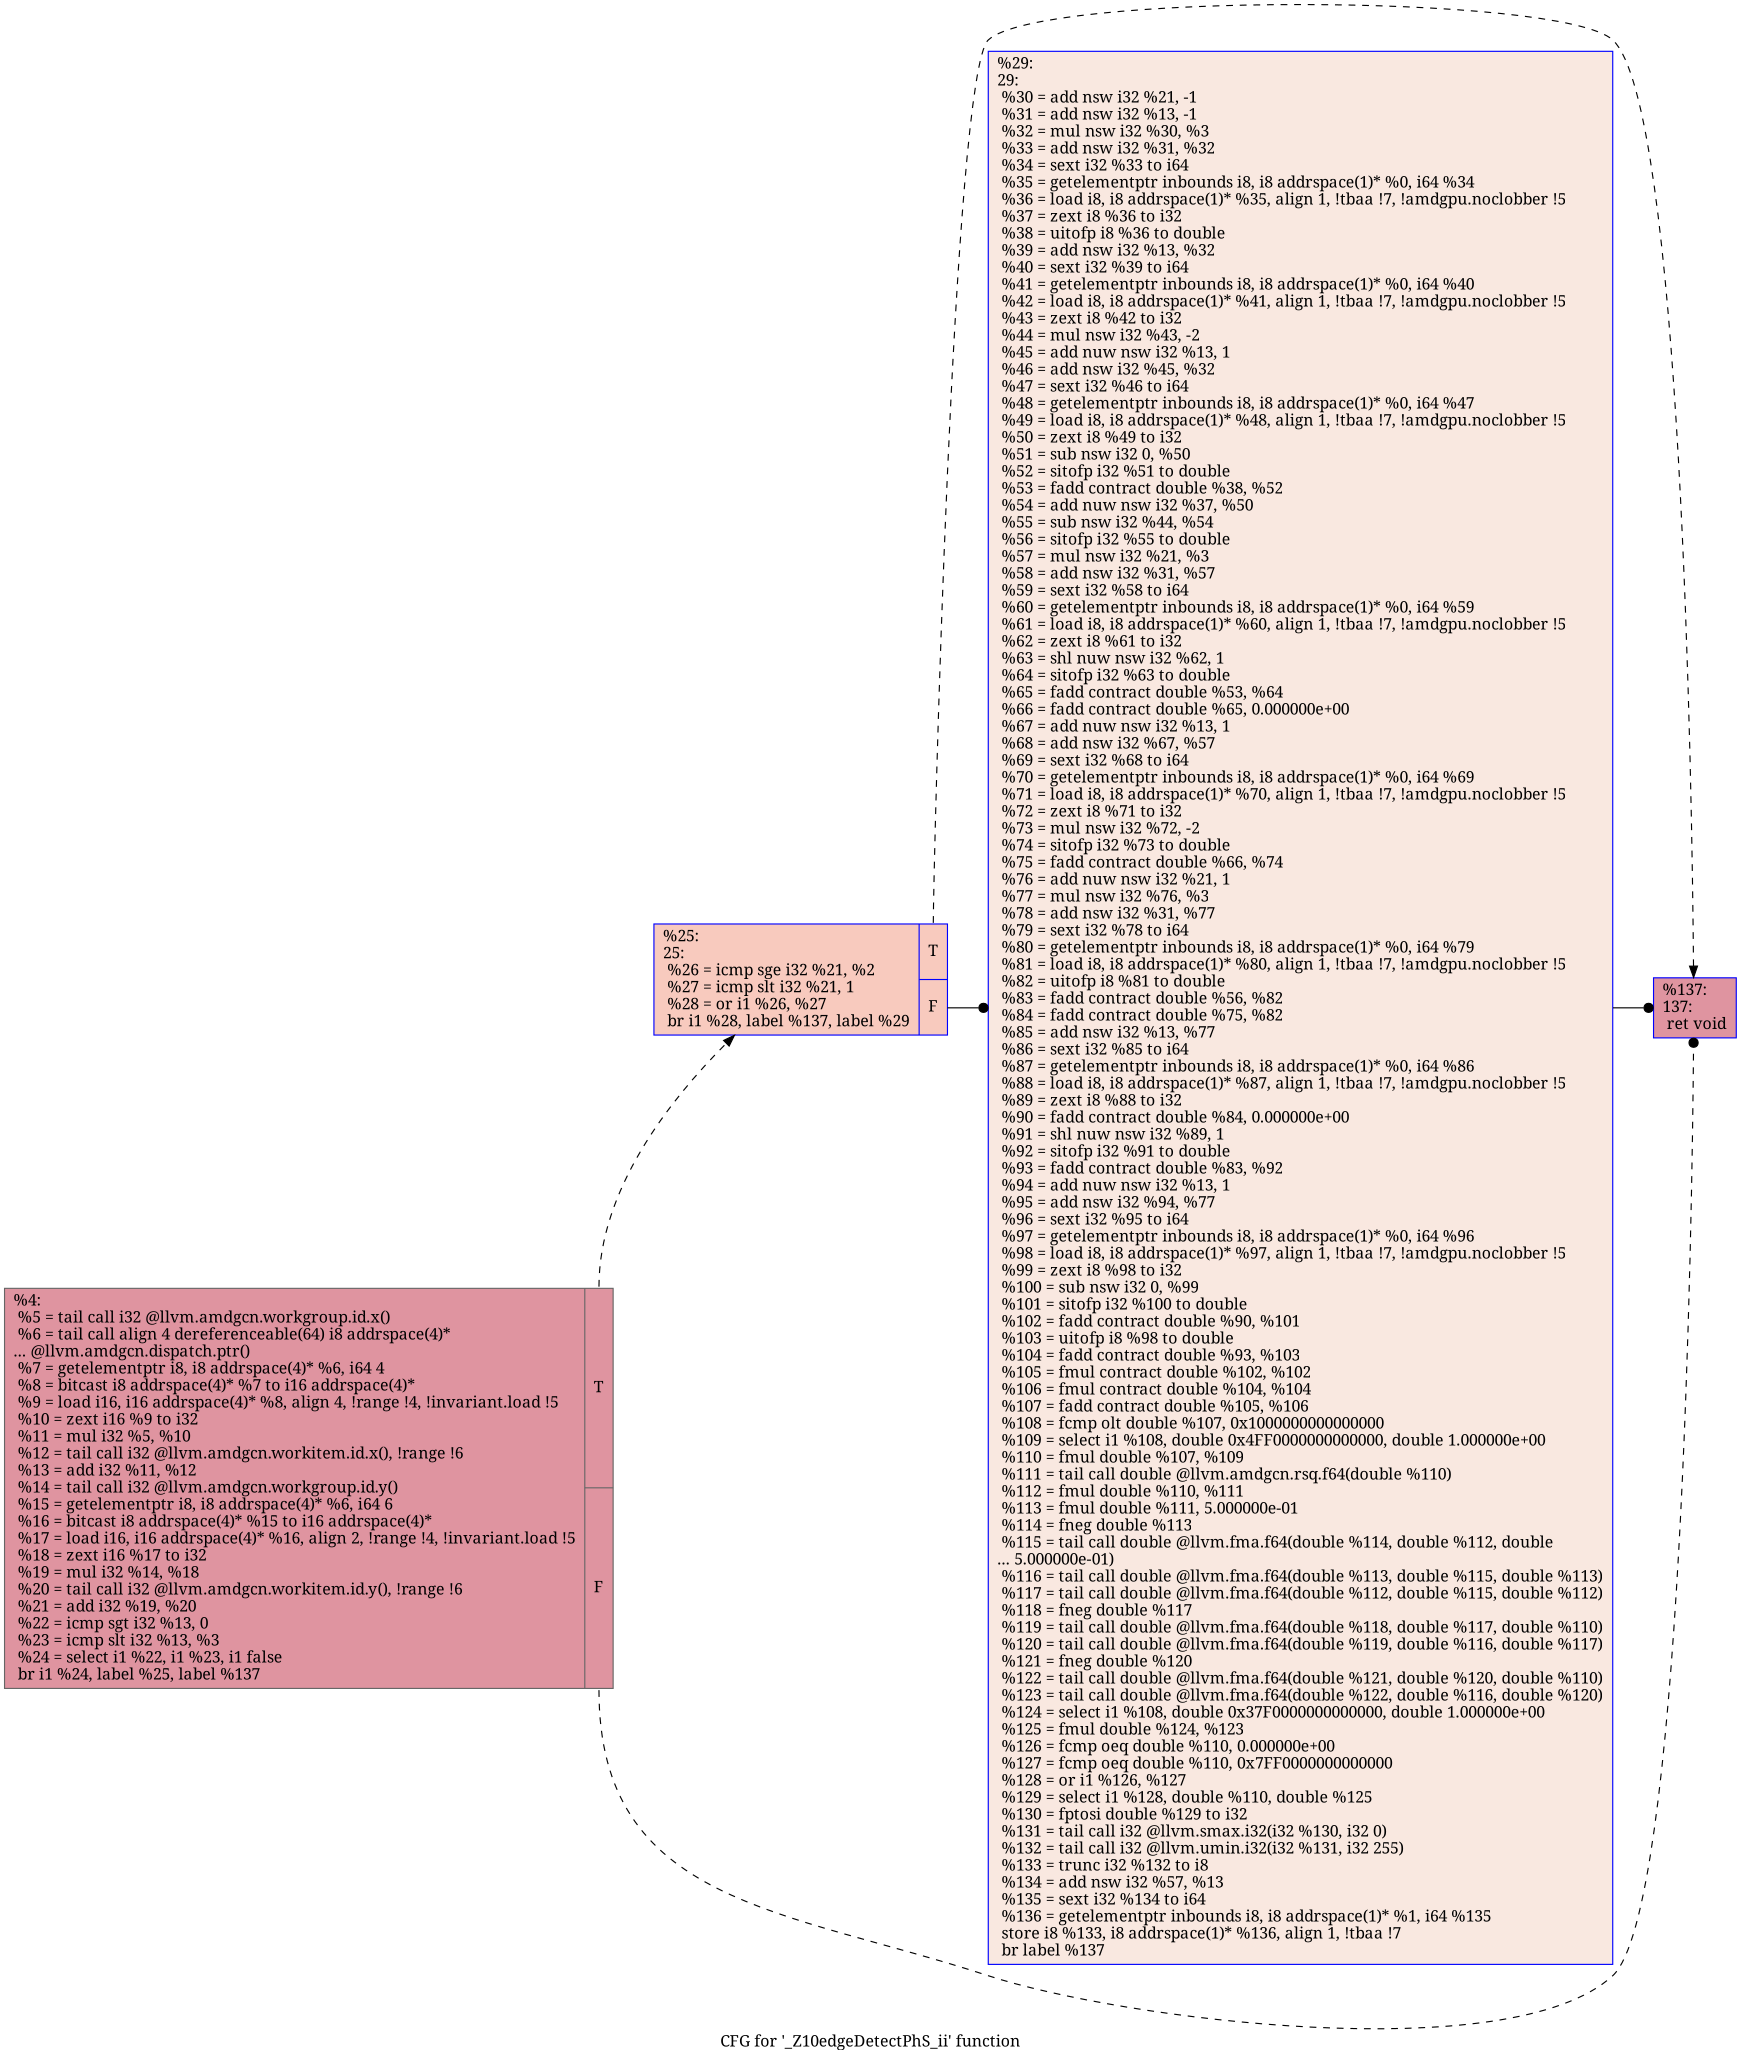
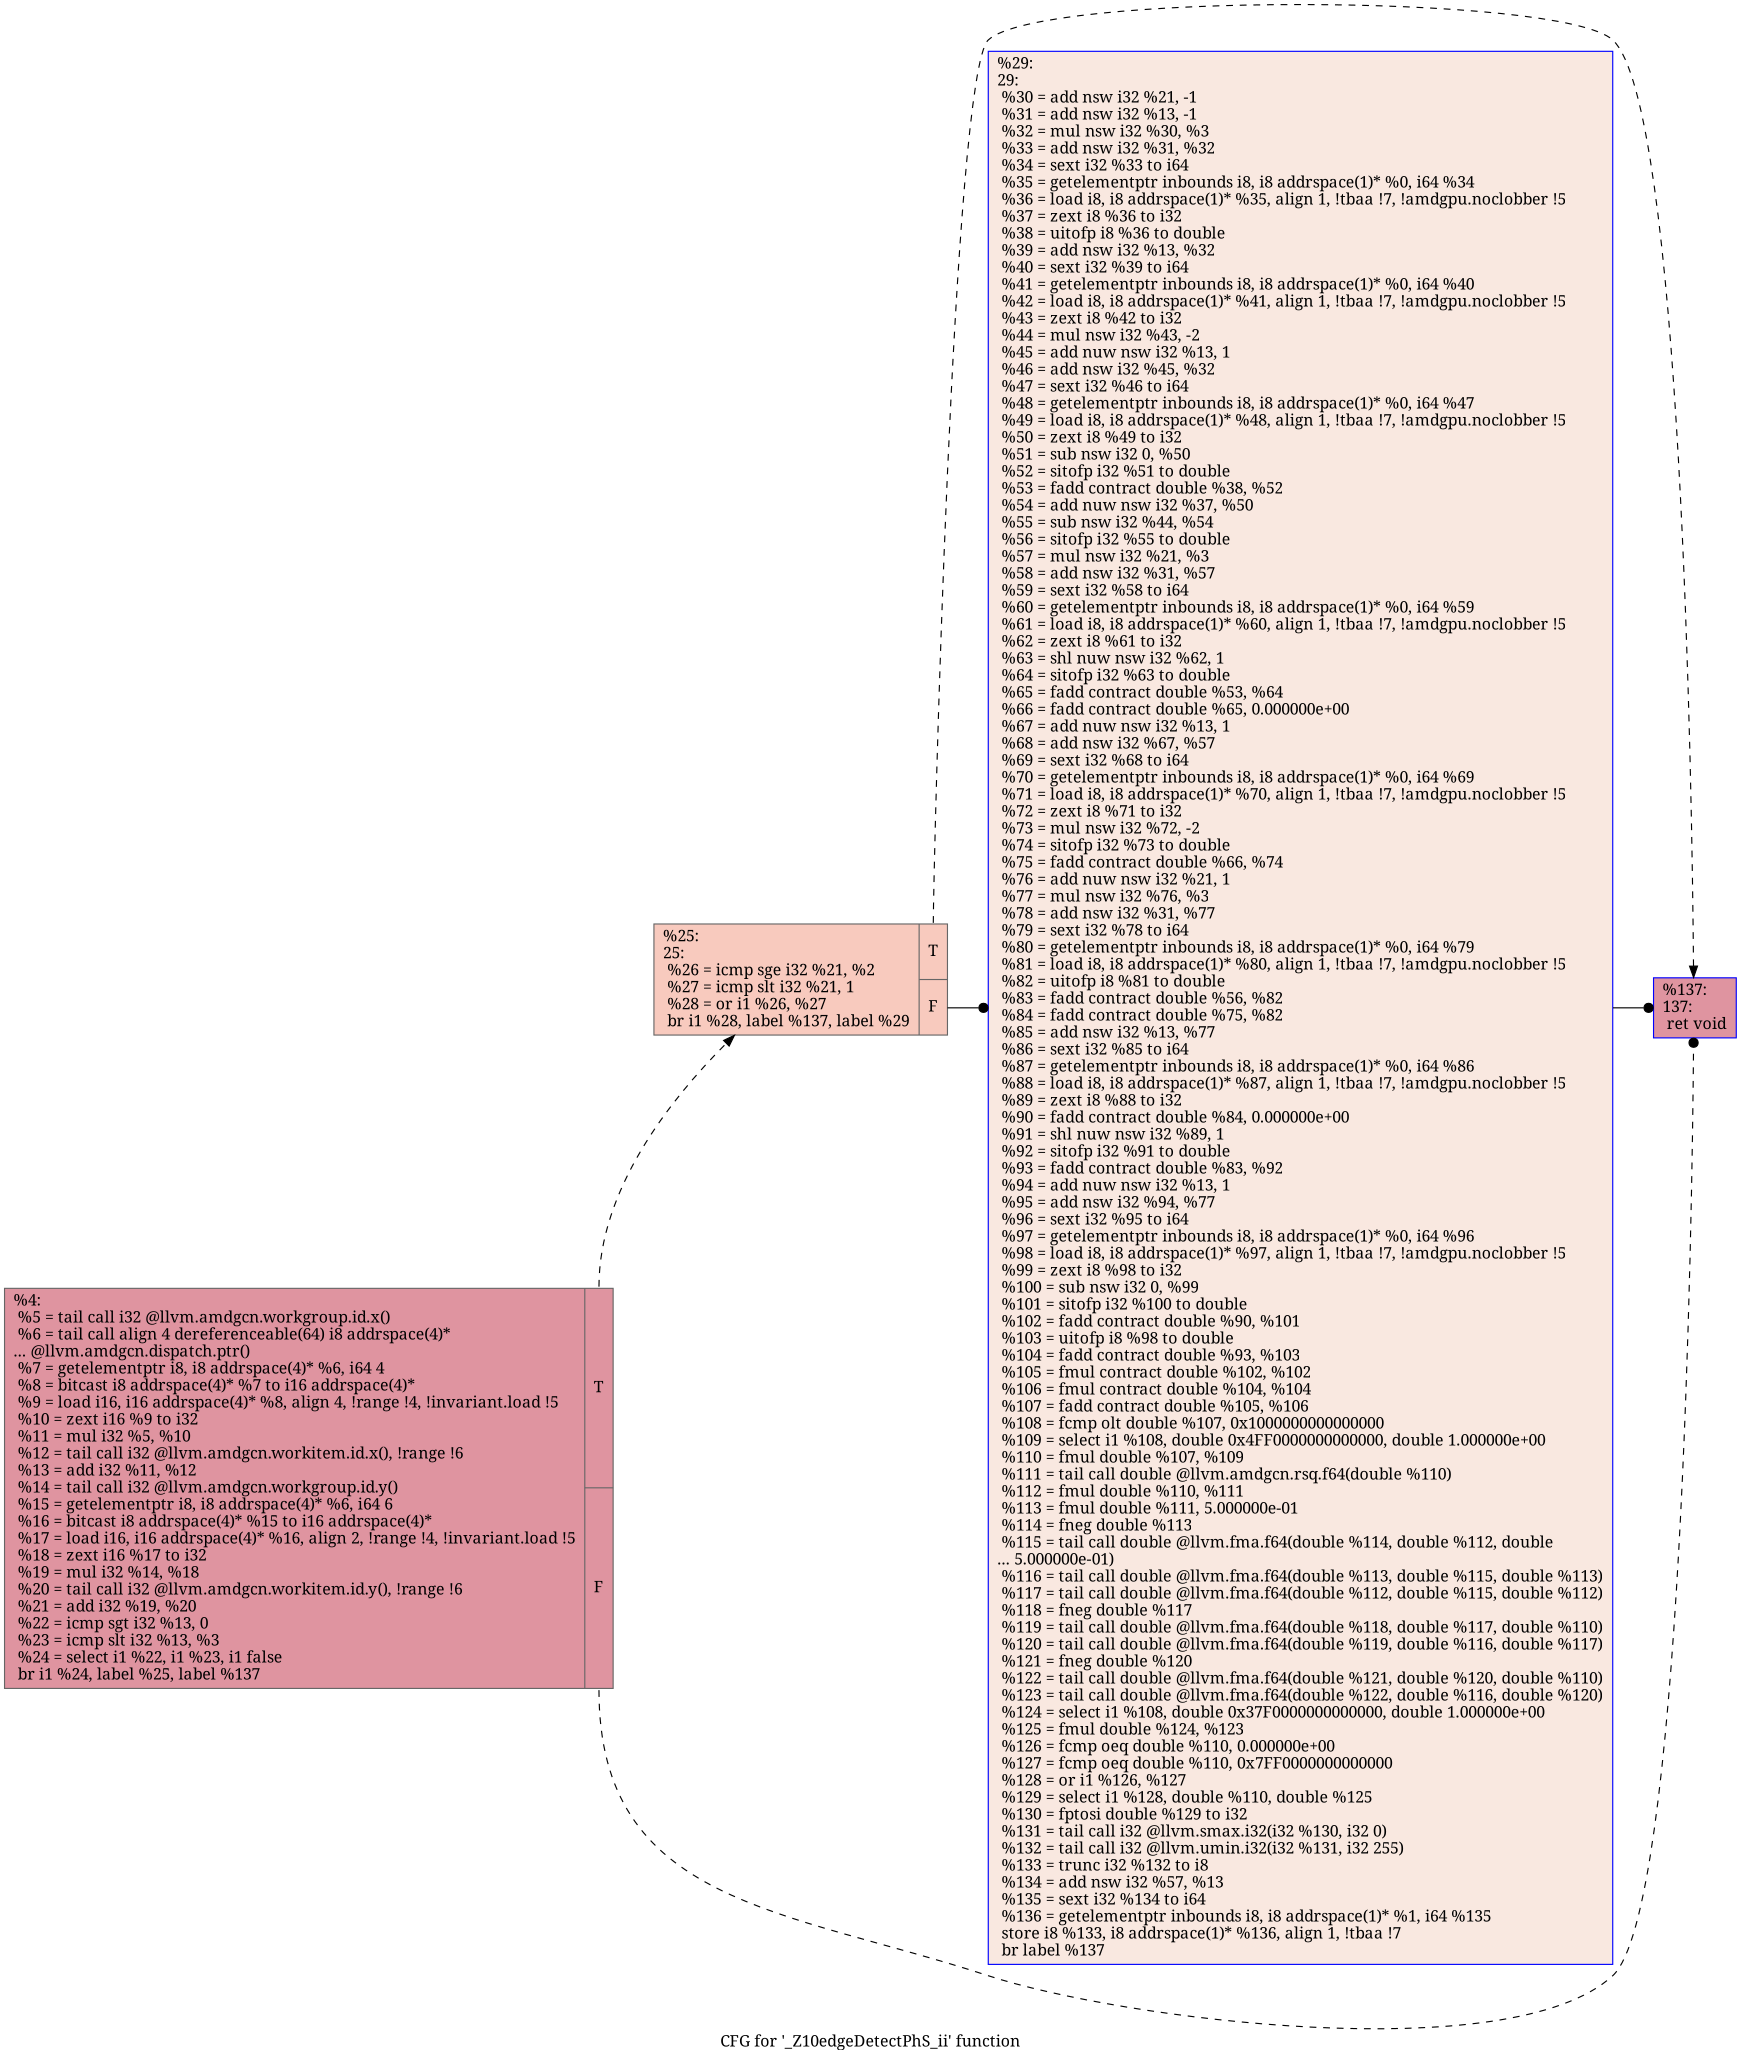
node "%25:": color blue -> gray40
